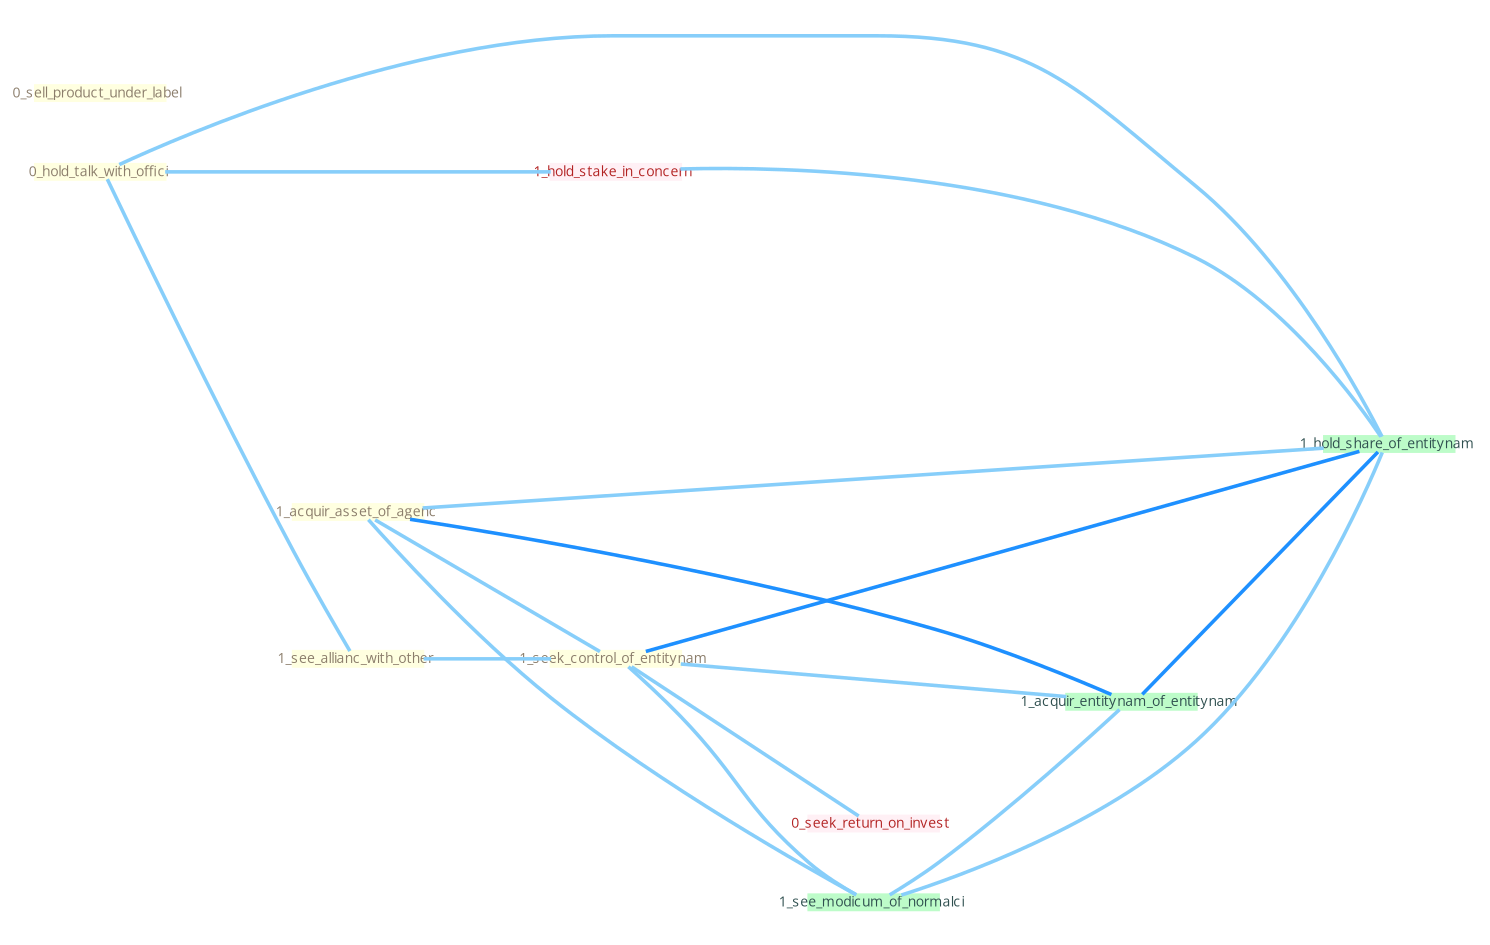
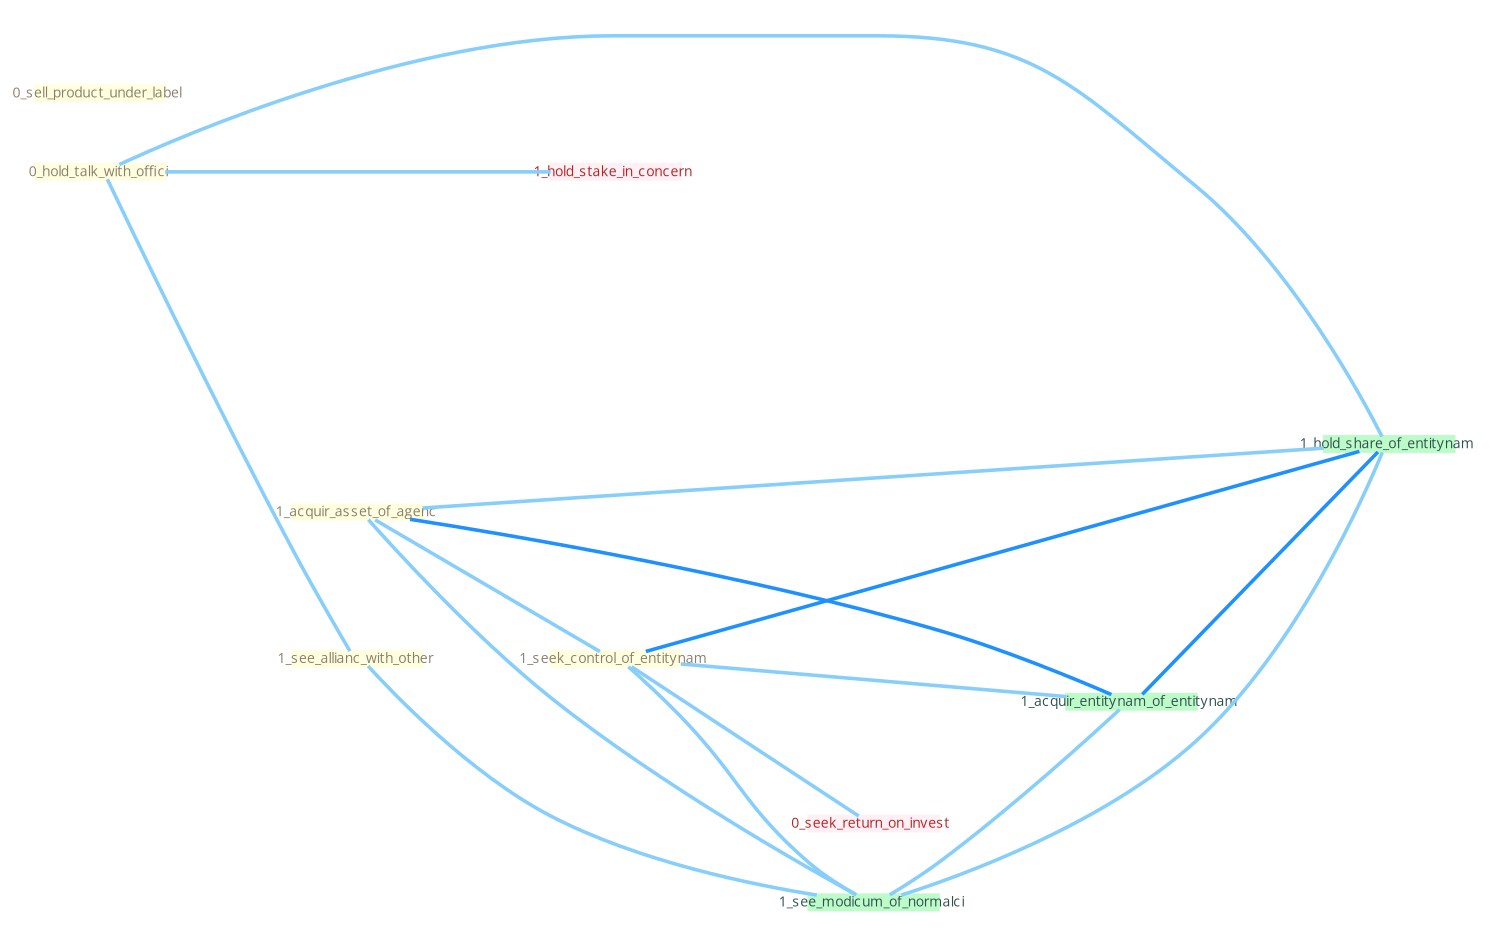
edge "1_hold_stake_in_concern" -- "1_hold_share_of_entitynam": removed
edge "1_see_allianc_with_other" -- "1_seek_control_of_entitynam": now "1_see_allianc_with_other" -- "1_see_modicum_of_normalci"
